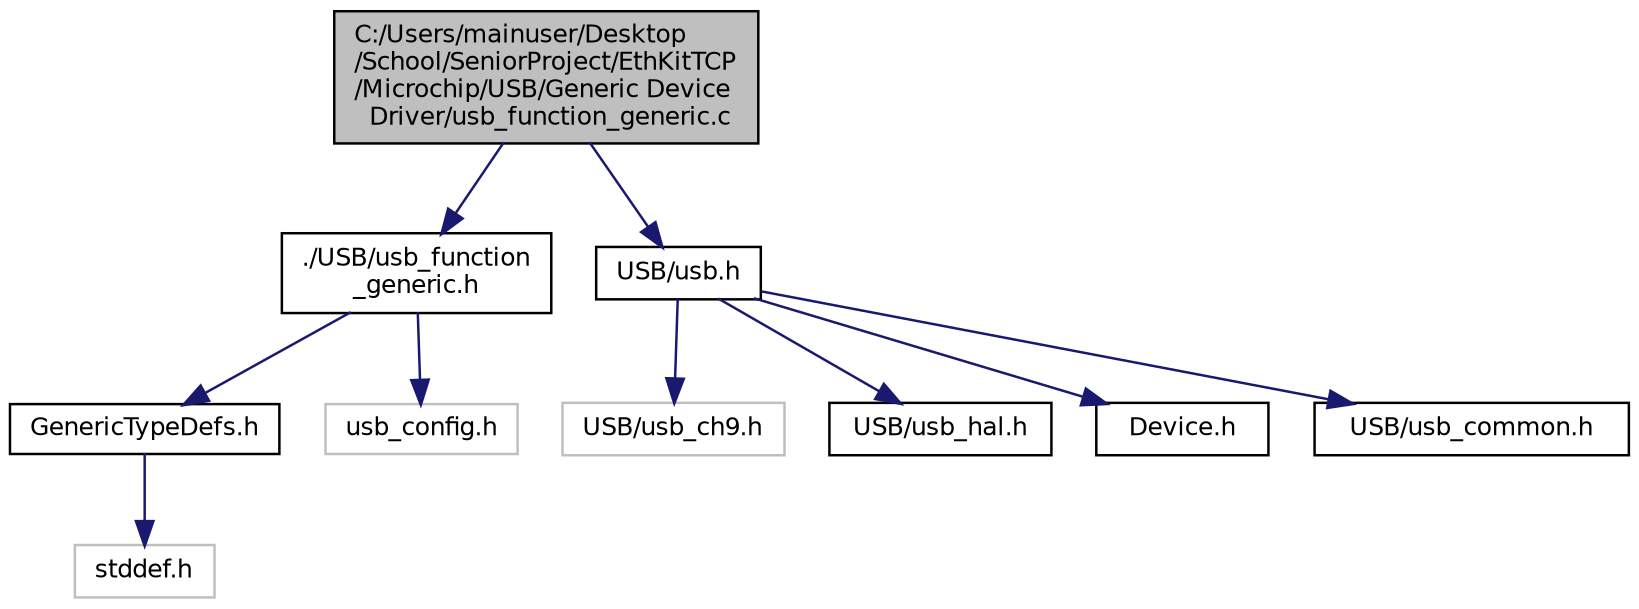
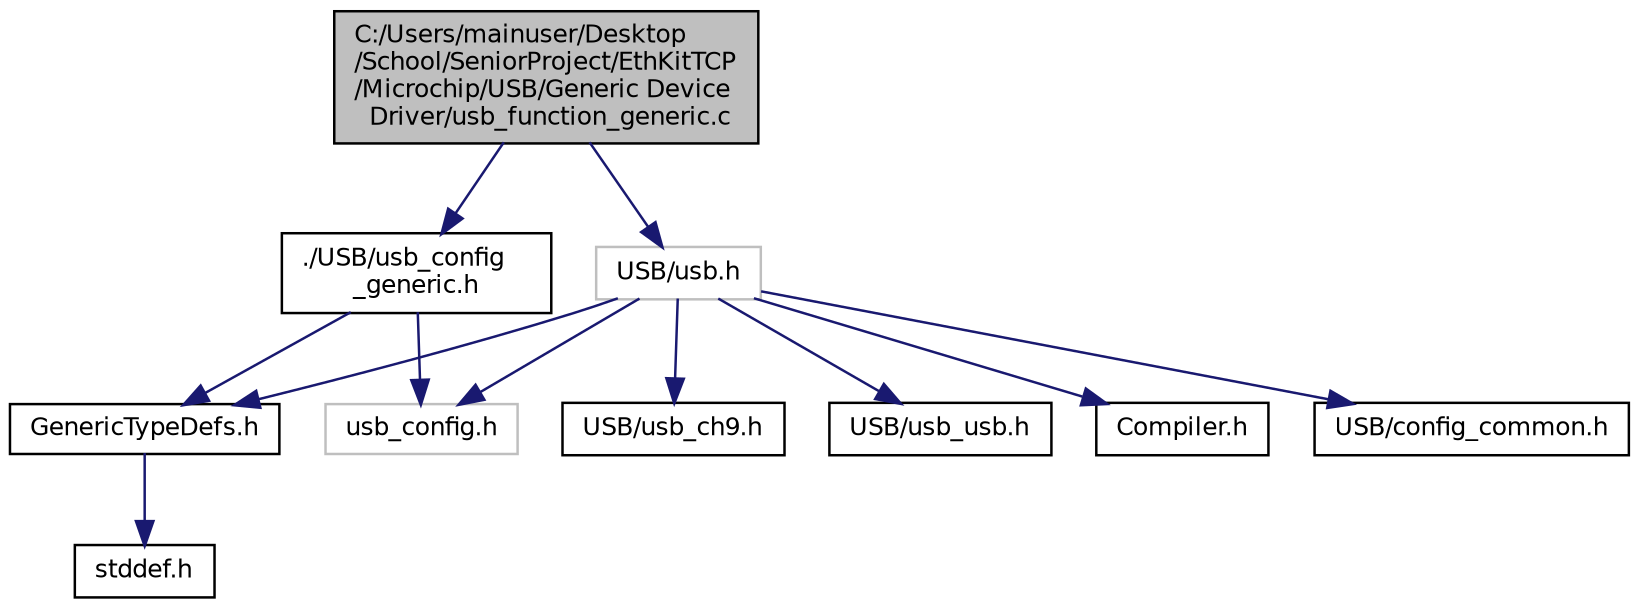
node "./USB/usb_function _generic.h": label "./USB/usb_function _generic.h" -> "./USB/usb_config _generic.h"
node "USB/usb.h": color black -> grey75
edge "USB/usb.h" -> "usb_config.h": added
edge "USB/usb.h" -> "GenericTypeDefs.h": added
node "USB/usb_ch9.h": color grey75 -> black
node "USB/usb_hal.h": label "USB/usb_hal.h" -> "USB/usb_usb.h"
node "Device.h": label "Device.h" -> "Compiler.h"
node "USB/usb_common.h": label "USB/usb_common.h" -> "USB/config_common.h"
node "stddef.h": color grey75 -> black
